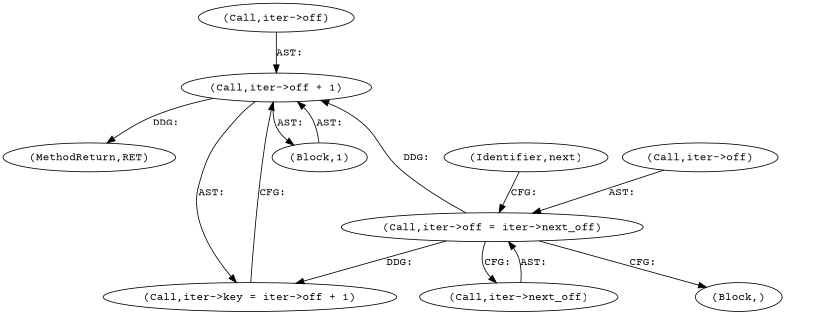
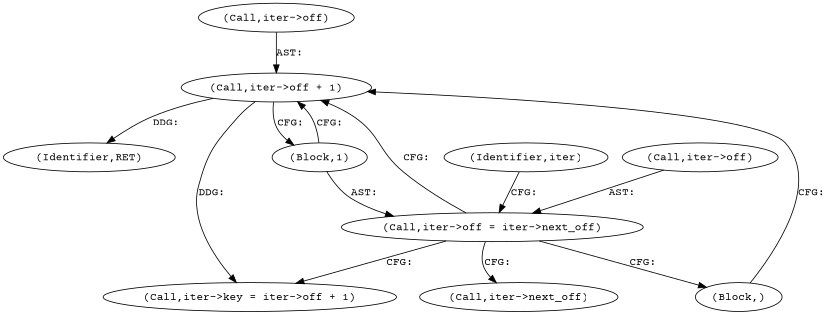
edge "(Call,iter->off + 1)" -> "(Block,1)": label "AST: " -> "CFG: "
edge "(Block,1)" -> "(Call,iter->off + 1)": label "AST: " -> "CFG: "
node "(MethodReturn,RET)": label "(MethodReturn,RET)" -> "(Identifier,RET)"
edge "(Call,iter->off = iter->next_off)" -> "(Call,iter->off + 1)": label "DDG: " -> "CFG: "
node "(Identifier,next)": label "(Identifier,next)" -> "(Identifier,iter)"
edge "(Call,iter->off + 1)" -> "(Call,iter->key = iter->off + 1)": label "AST: " -> "DDG: "
edge "(Call,iter->key = iter->off + 1)" -> "(Call,iter->off + 1)": now "(Block,)" -> "(Call,iter->off + 1)"
edge "(Call,iter->off = iter->next_off)" -> "(Call,iter->key = iter->off + 1)": label "DDG: " -> "CFG: "
edge "(Call,iter->next_off)" -> "(Call,iter->off = iter->next_off)": now "(Block,1)" -> "(Call,iter->off = iter->next_off)"
